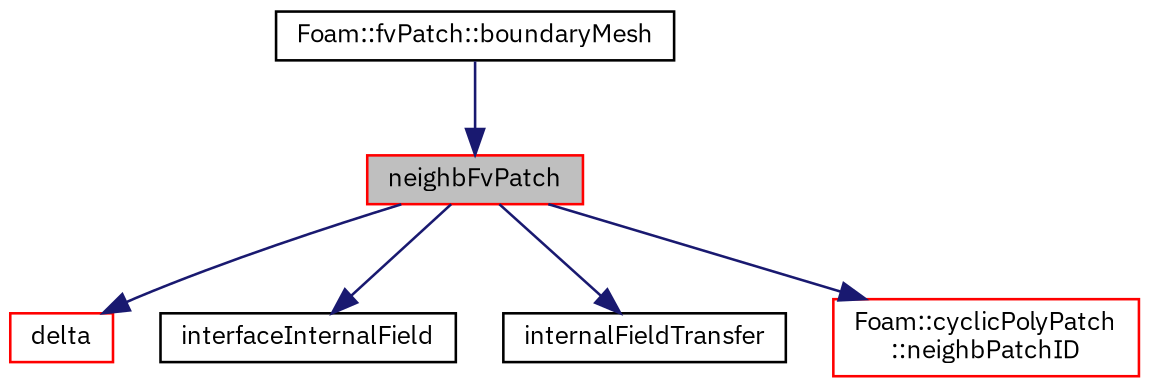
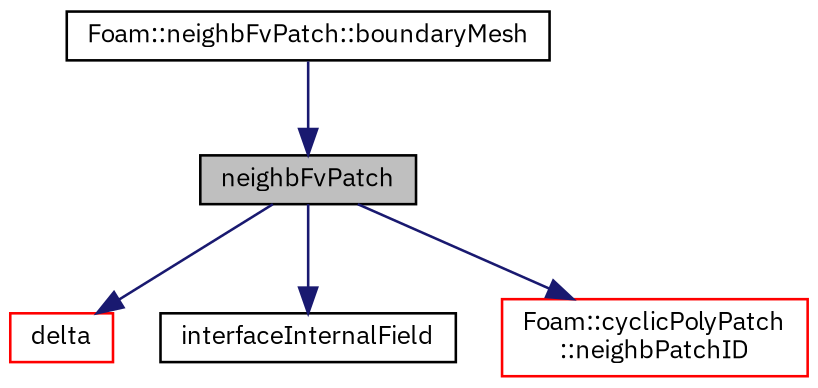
node "Foam::fvPatch::boundaryMesh": label "Foam::fvPatch::boundaryMesh" -> "Foam::neighbFvPatch::boundaryMesh"
node "neighbFvPatch": color red -> black
node "internalFieldTransfer": removed
